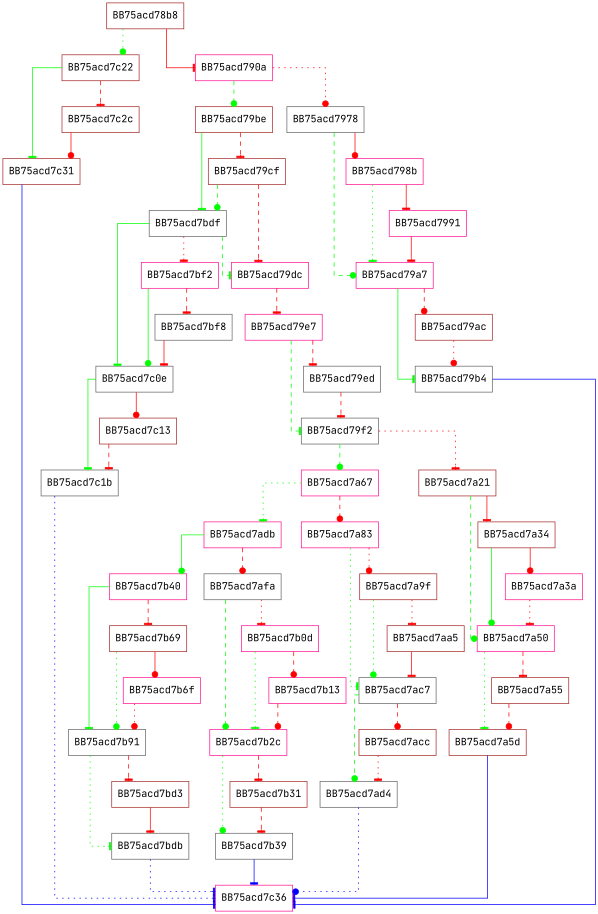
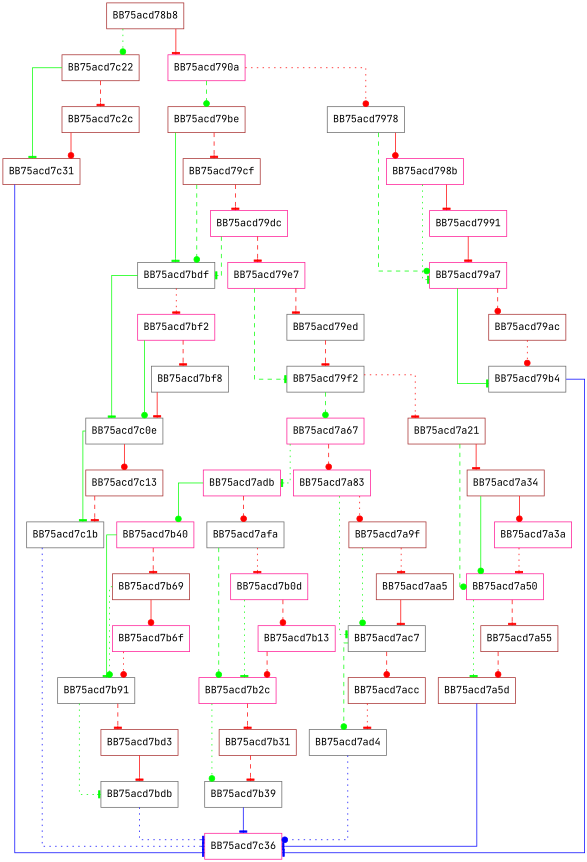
edge "BB75acd7bdf" -> "BB75acd79dc": reversed
